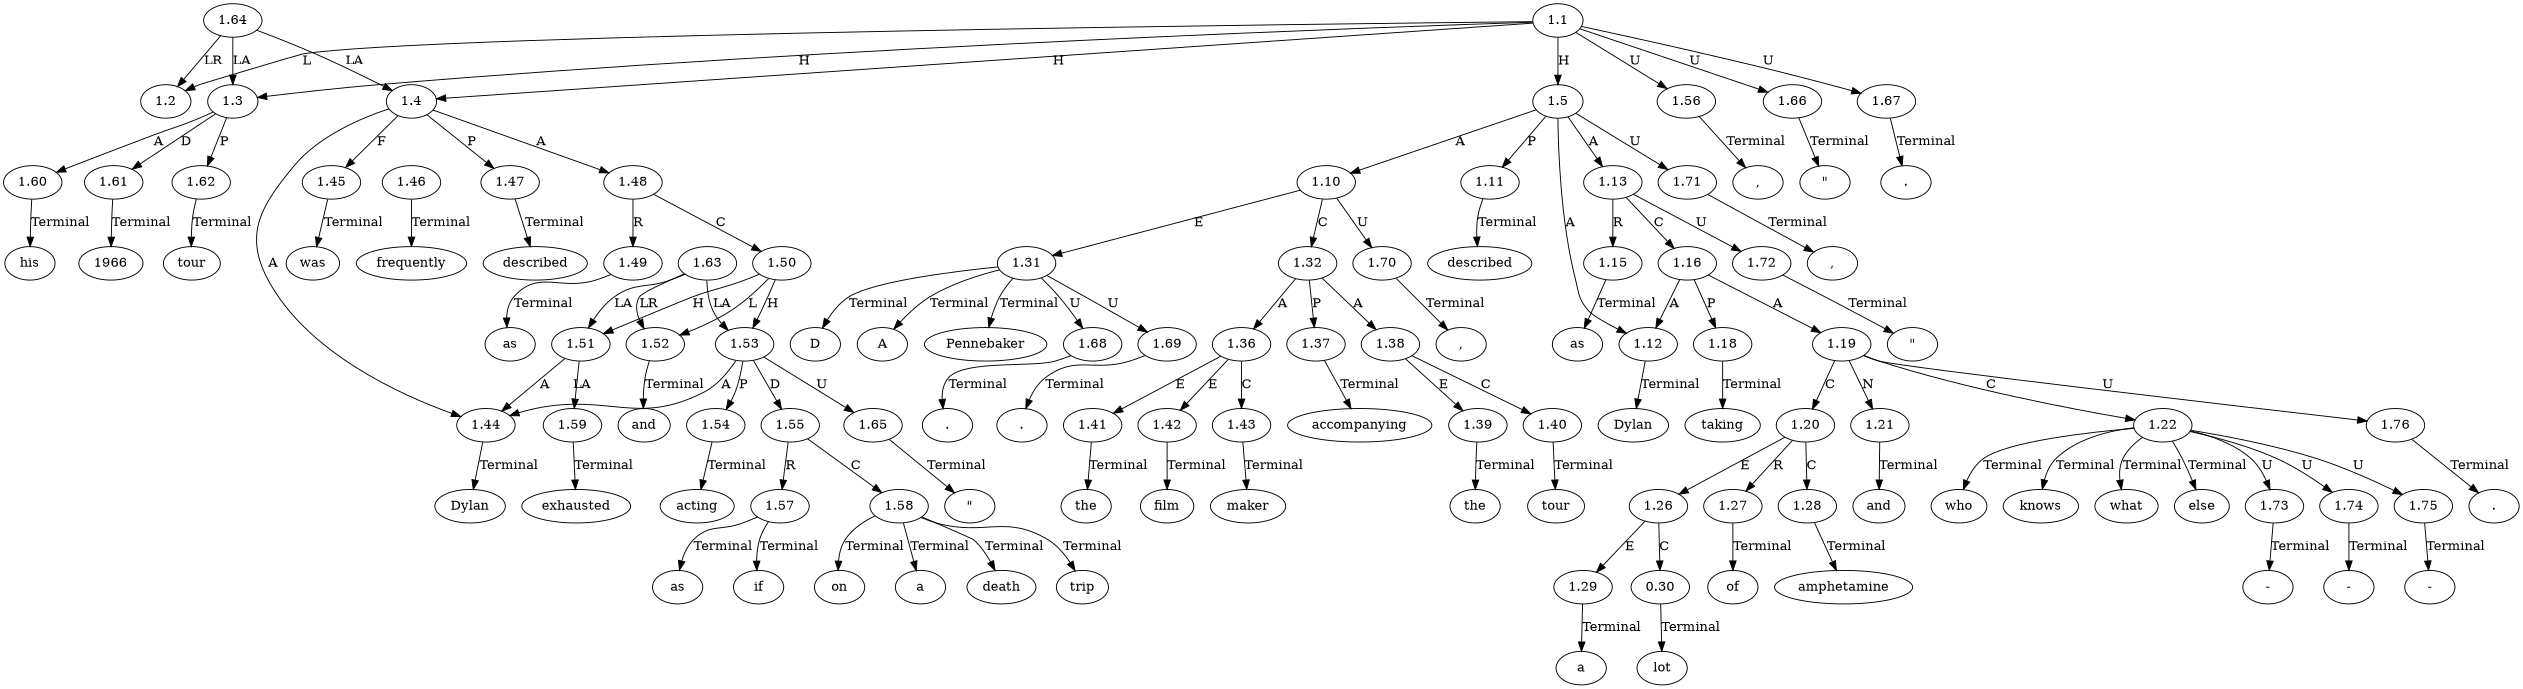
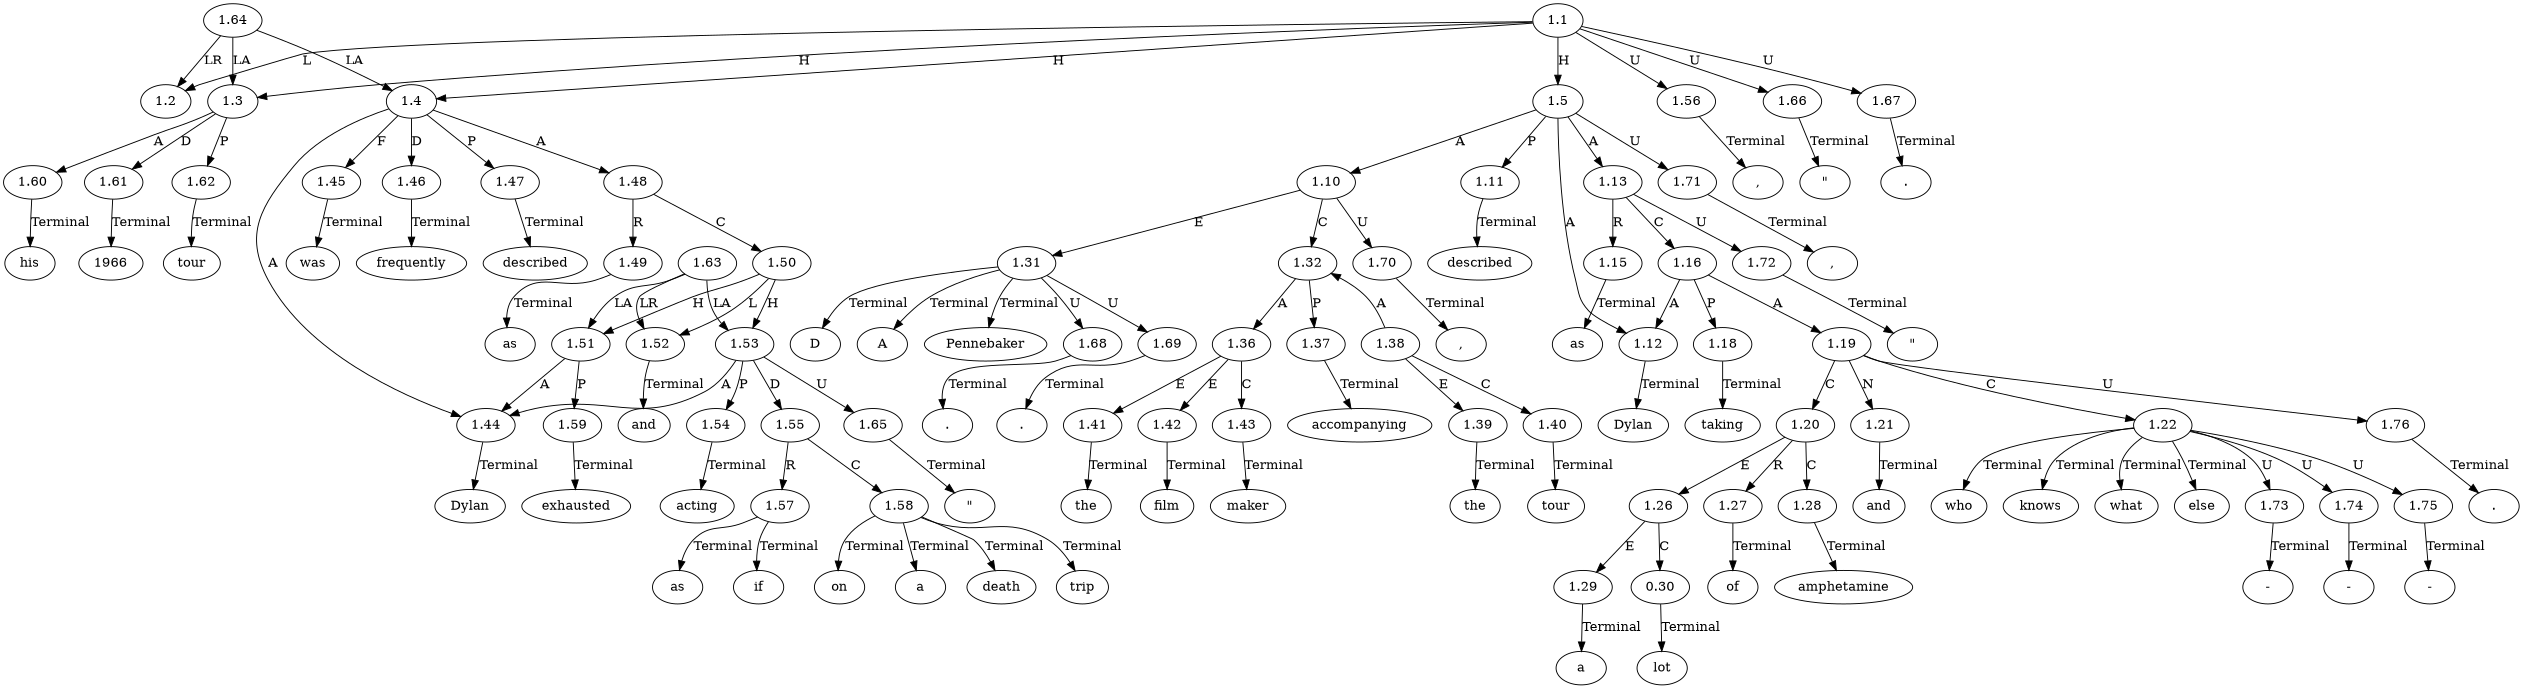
edge "1.4" -> "1.46": added, label "D"
edge "1.32" -> "1.38": reversed
edge "1.51" -> "1.59": label "LA" -> "P"
